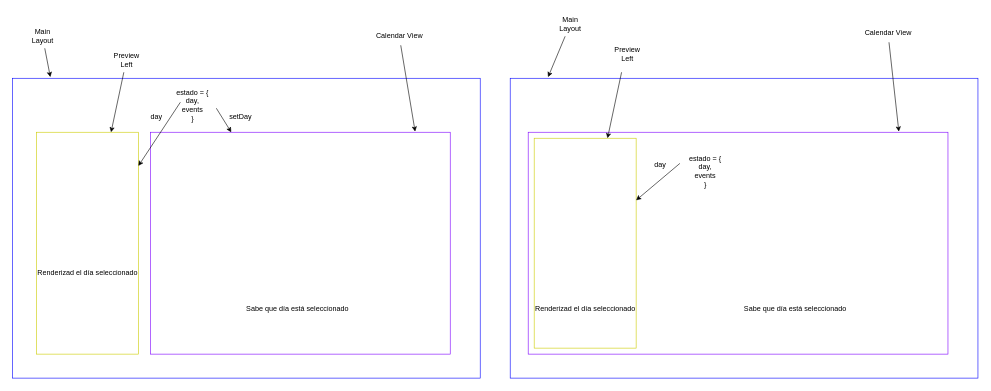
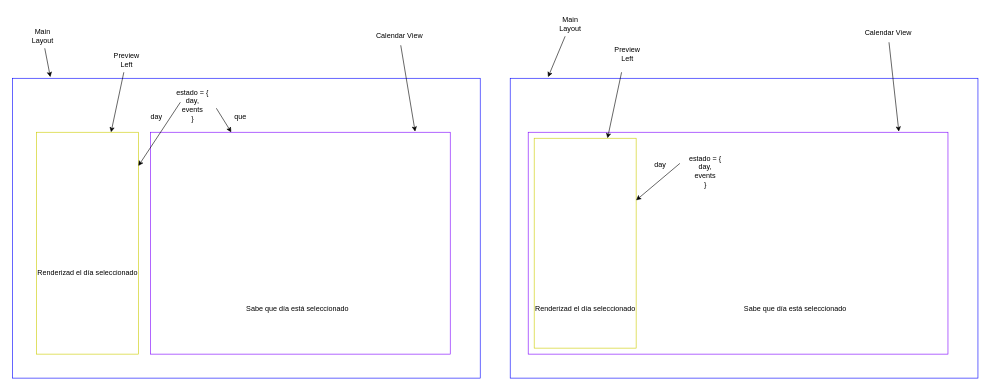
node "setDay": label "setDay" -> "que"
